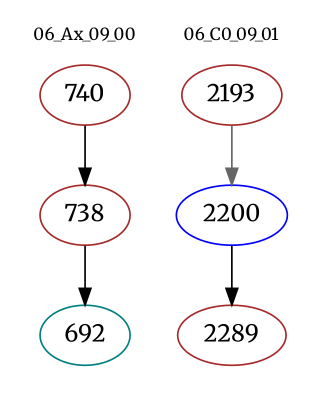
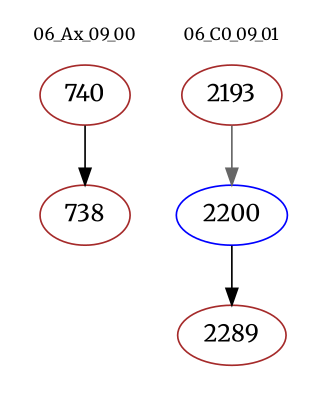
node "692": removed
